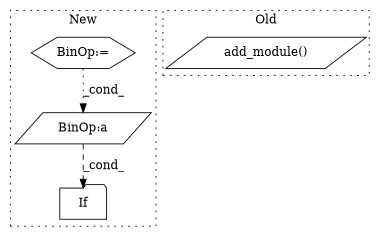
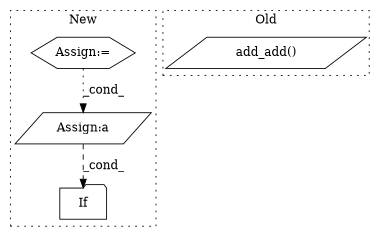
node "BinOp:=": label "BinOp:=" -> "Assign:="
node "add_module()": label "add_module()" -> "add_add()"
node "BinOp:a": label "BinOp:a" -> "Assign:a"
